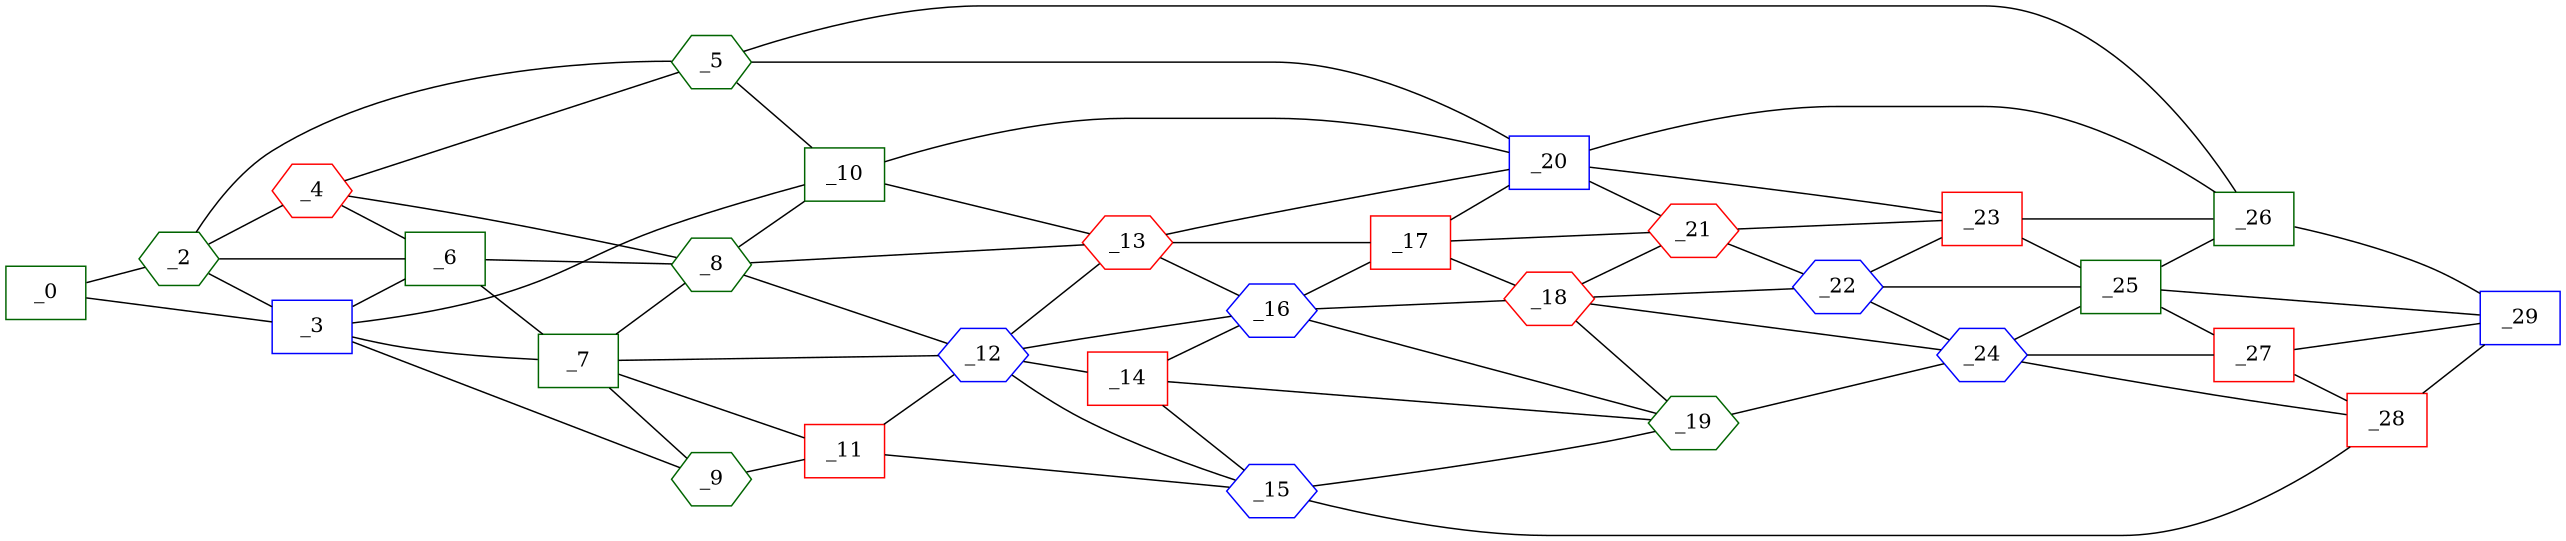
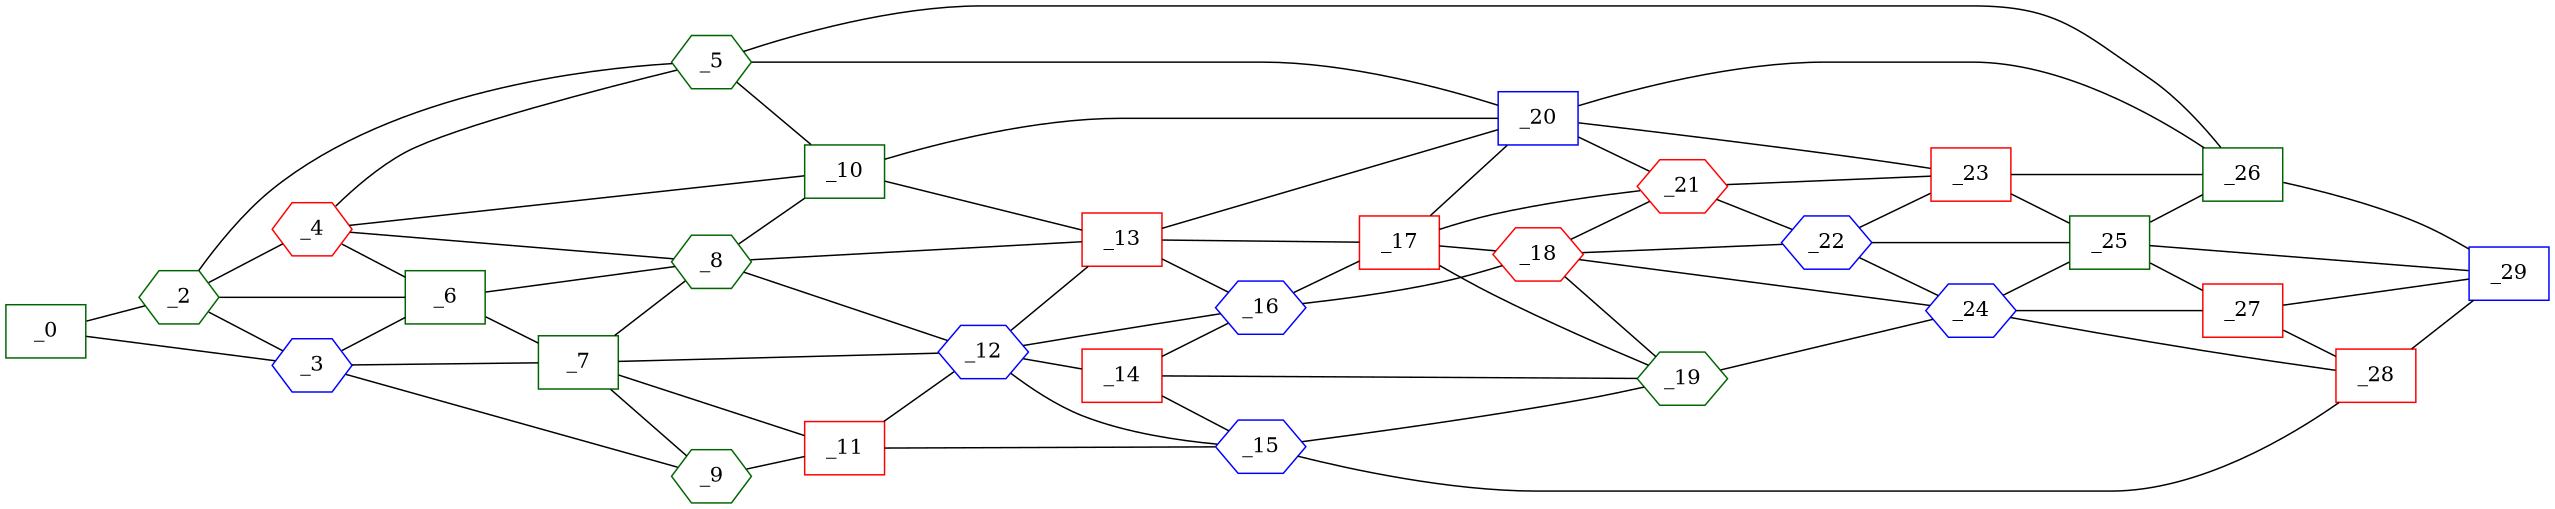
node "_13": shape hexagon -> box
edge "_10" -- "_3": now "_10" -- "_4"
node "_3": shape box -> hexagon
edge "_16" -- "_19": now "_17" -- "_19"
